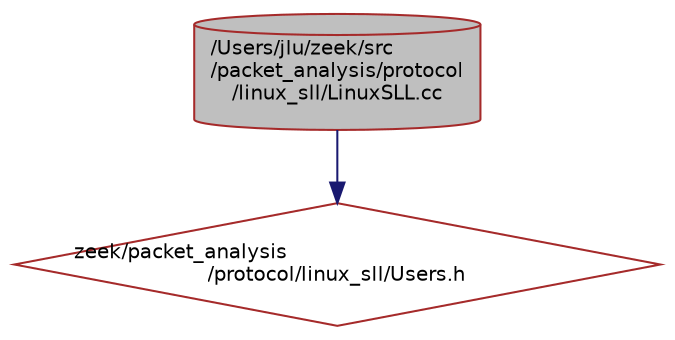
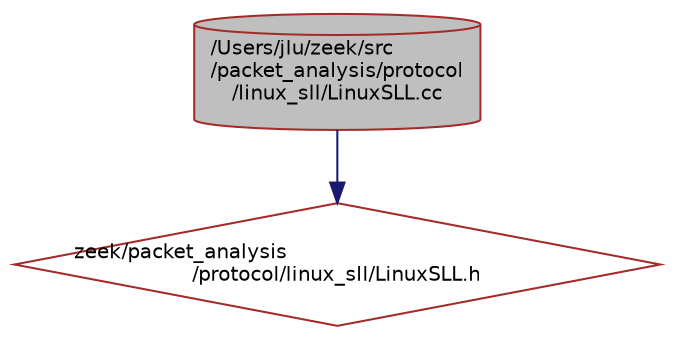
node "zeek/packet_analysis /protocol/linux_sll/Users.h": label "zeek/packet_analysis /protocol/linux_sll/Users.h" -> "zeek/packet_analysis /protocol/linux_sll/LinuxSLL.h"
